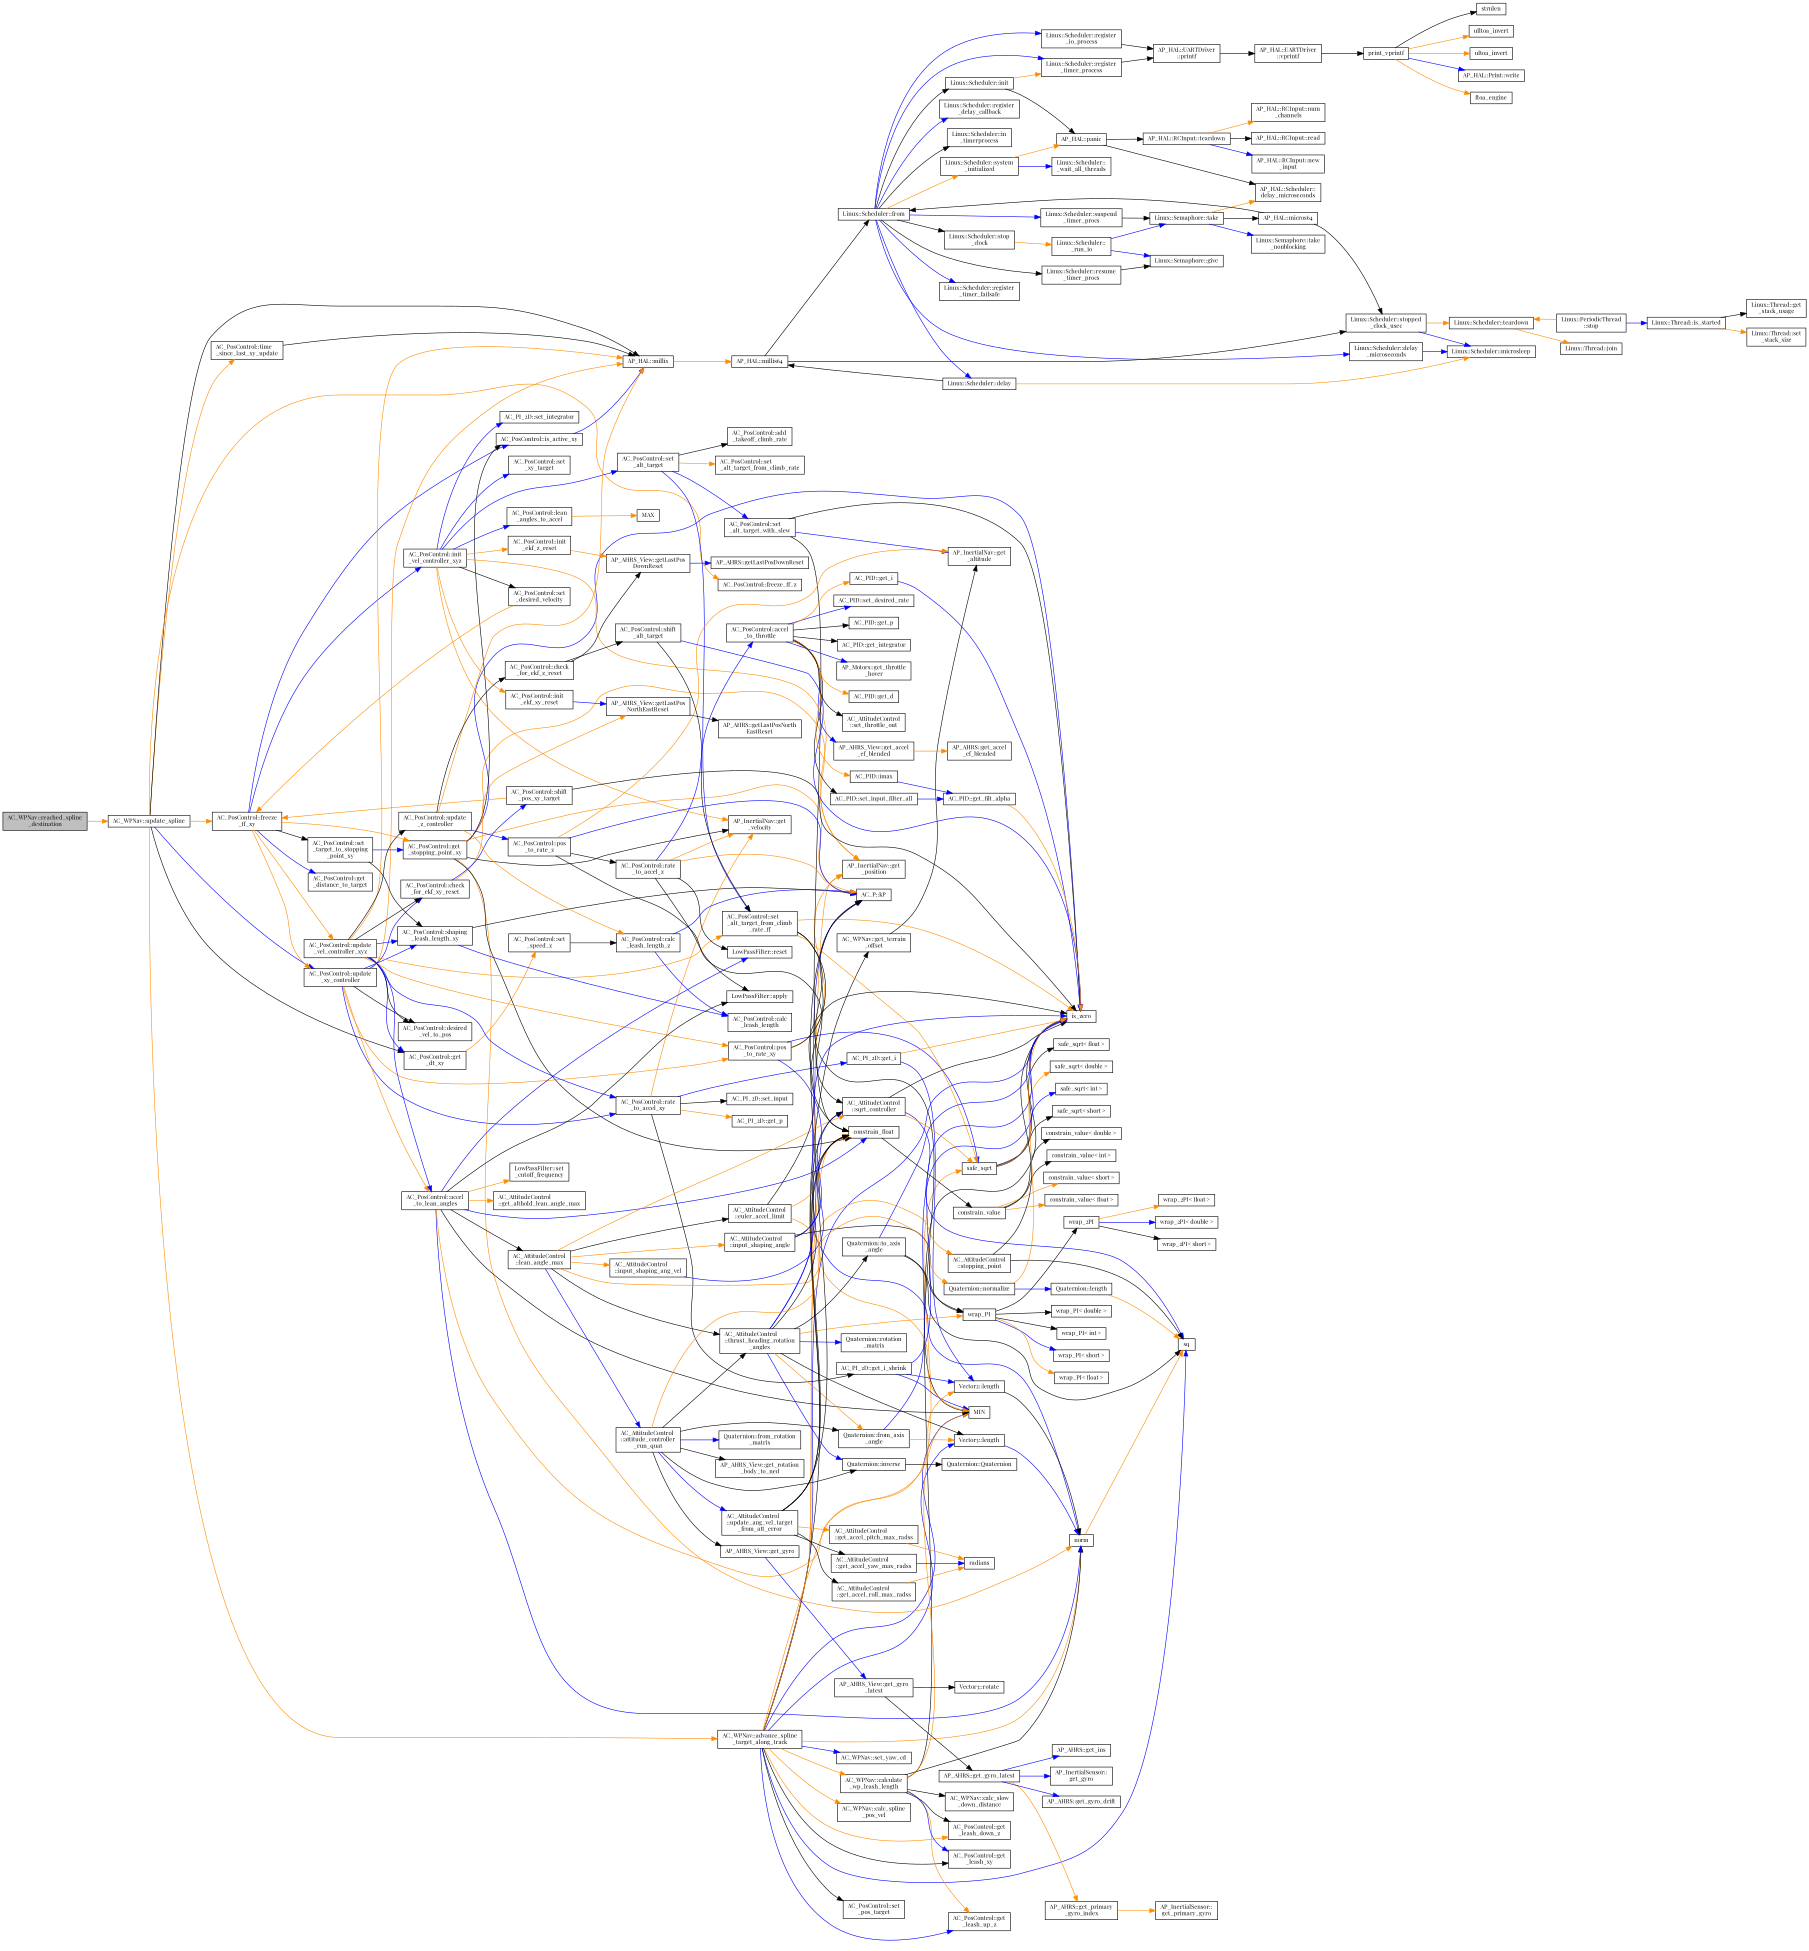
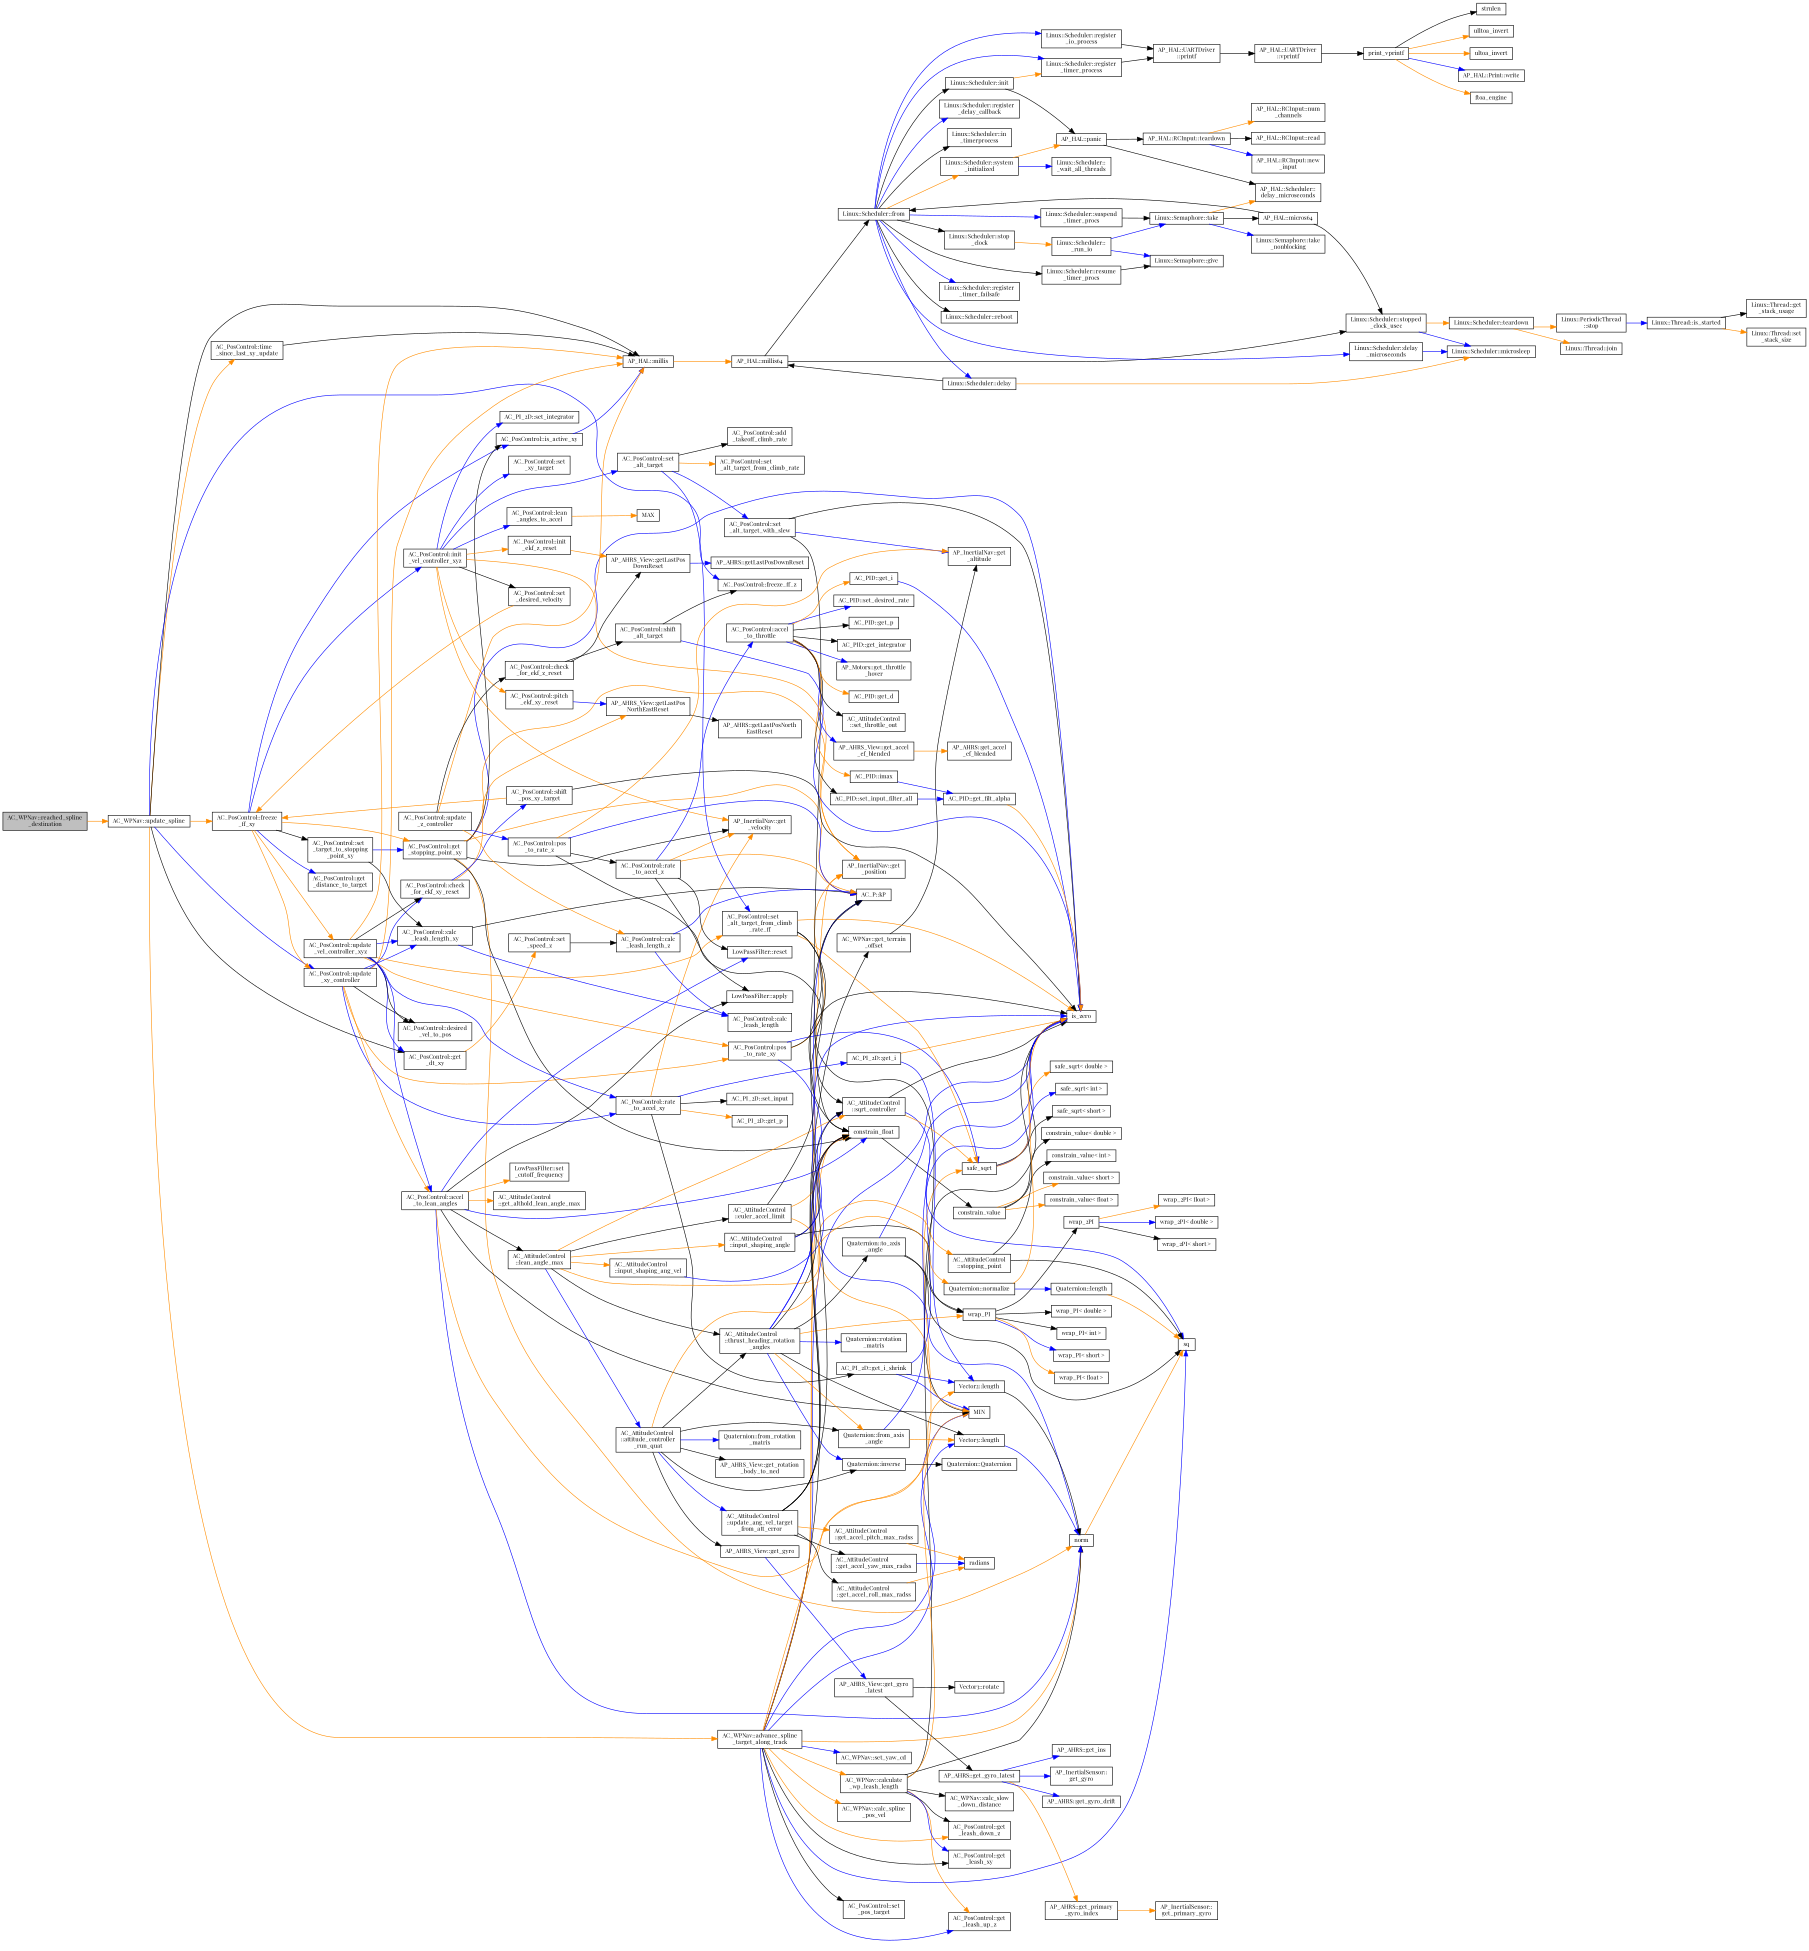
node "Linux::Scheduler::reboot": added
edge "Linux::PeriodicThread ::stop" -> "Linux::Scheduler::teardown": reversed
edge "AC_WPNav::update_spline" -> "AC_PosControl::freeze_ff_z": color darkorange -> blue
node "AC_PosControl::init _ekf_xy_reset": label "AC_PosControl::init _ekf_xy_reset" -> "AC_PosControl::pitch _ekf_xy_reset"
edge "AC_PosControl::shift _alt_target" -> "AC_PosControl::set _alt_target_from_climb _rate_ff": now "AC_PosControl::shift _alt_target" -> "AC_PosControl::freeze_ff_z"
edge "AC_PosControl::update _vel_controller_xyz" -> "AC_PosControl::update _z_controller": removed
node "AC_PosControl::shaping _leash_length_xy": label "AC_PosControl::shaping _leash_length_xy" -> "AC_PosControl::calc _leash_length_xy"
node "safe_sqrt< float >": removed
